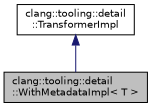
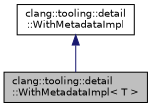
node "clang::tooling::detail ::TransformerImpl": label "clang::tooling::detail ::TransformerImpl" -> "clang::tooling::detail ::WithMetadataImpl"
